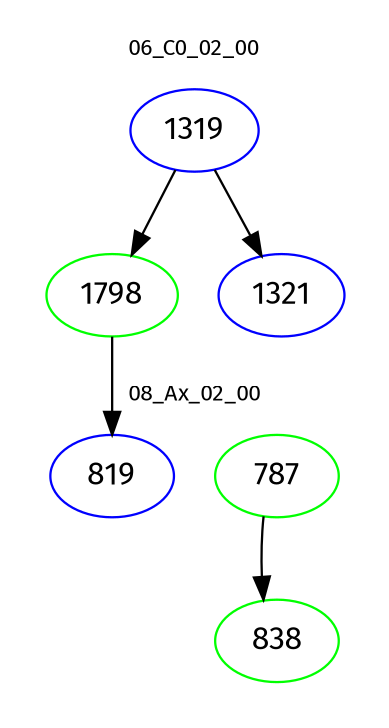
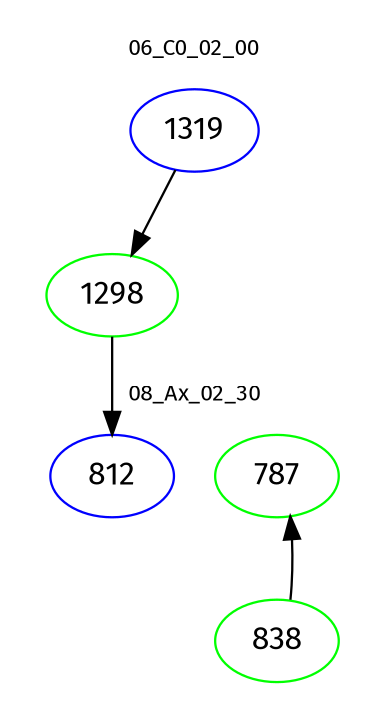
node "1798": label "1798" -> "1298"
node "1321": removed
cluster "08_Ax_02_00": label "08_Ax_02_00" -> "08_Ax_02_30"
node "819": label "819" -> "812"
edge "787" -> "838": reversed
